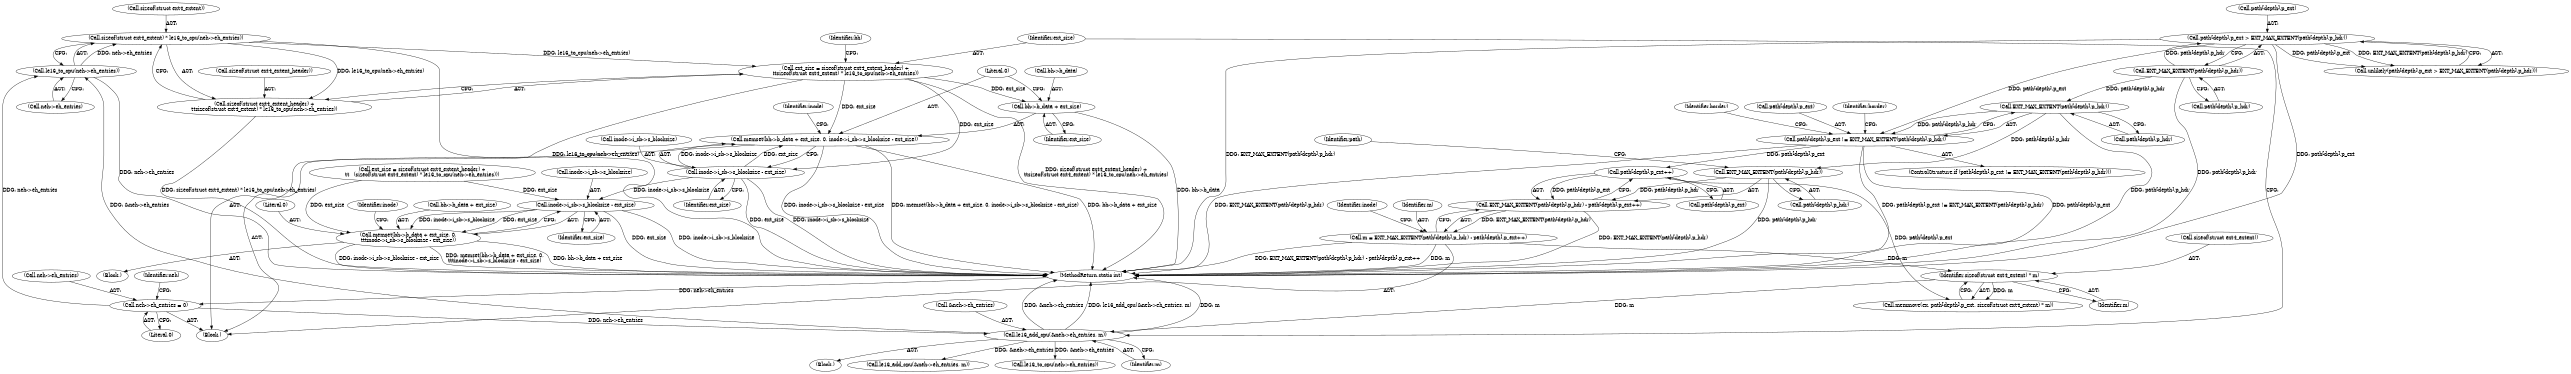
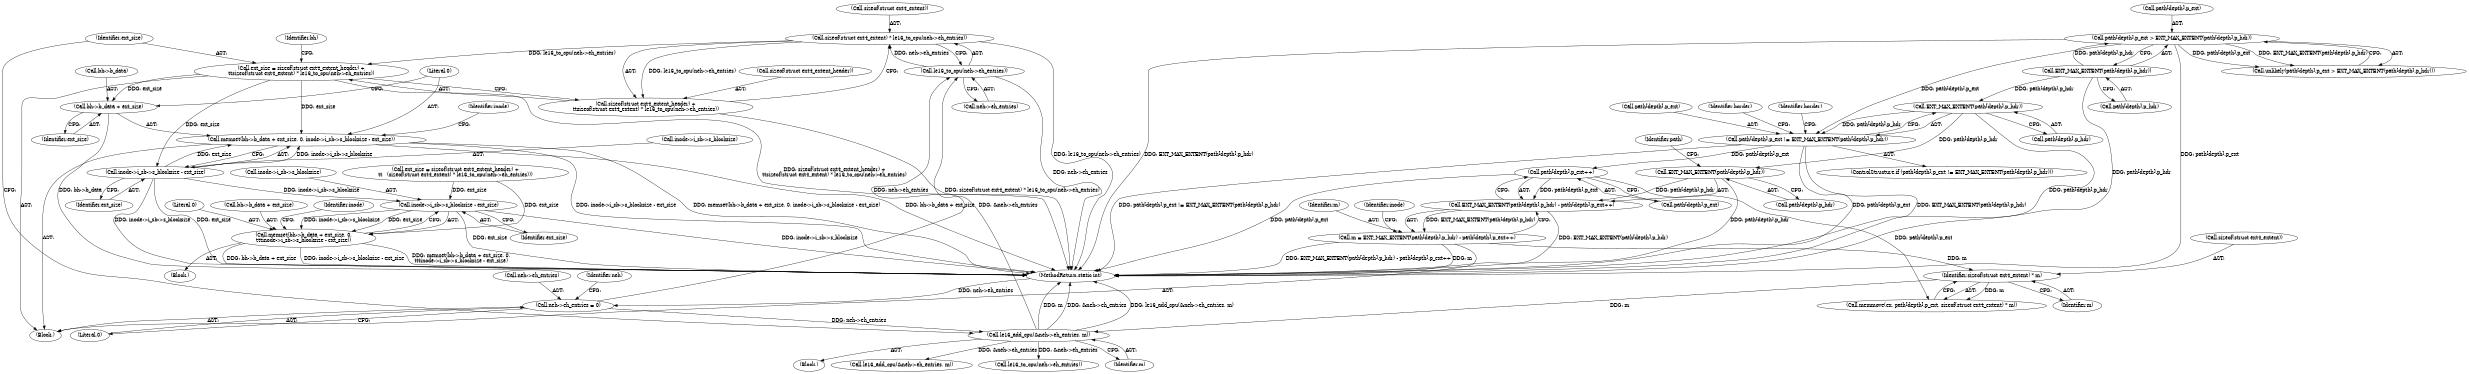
edge "(Call,path[depth].p_ext++)" -> "(MethodReturn,static int)": added, label "DDG: path[depth].p_ext"
node "(Call,&neh->eh_entries)": removed
